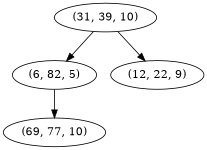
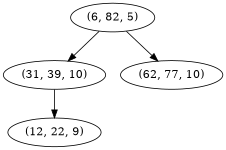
edge "(31, 39, 10)" -> "(6, 82, 5)": reversed
node "(69, 77, 10)": label "(69, 77, 10)" -> "(62, 77, 10)"
